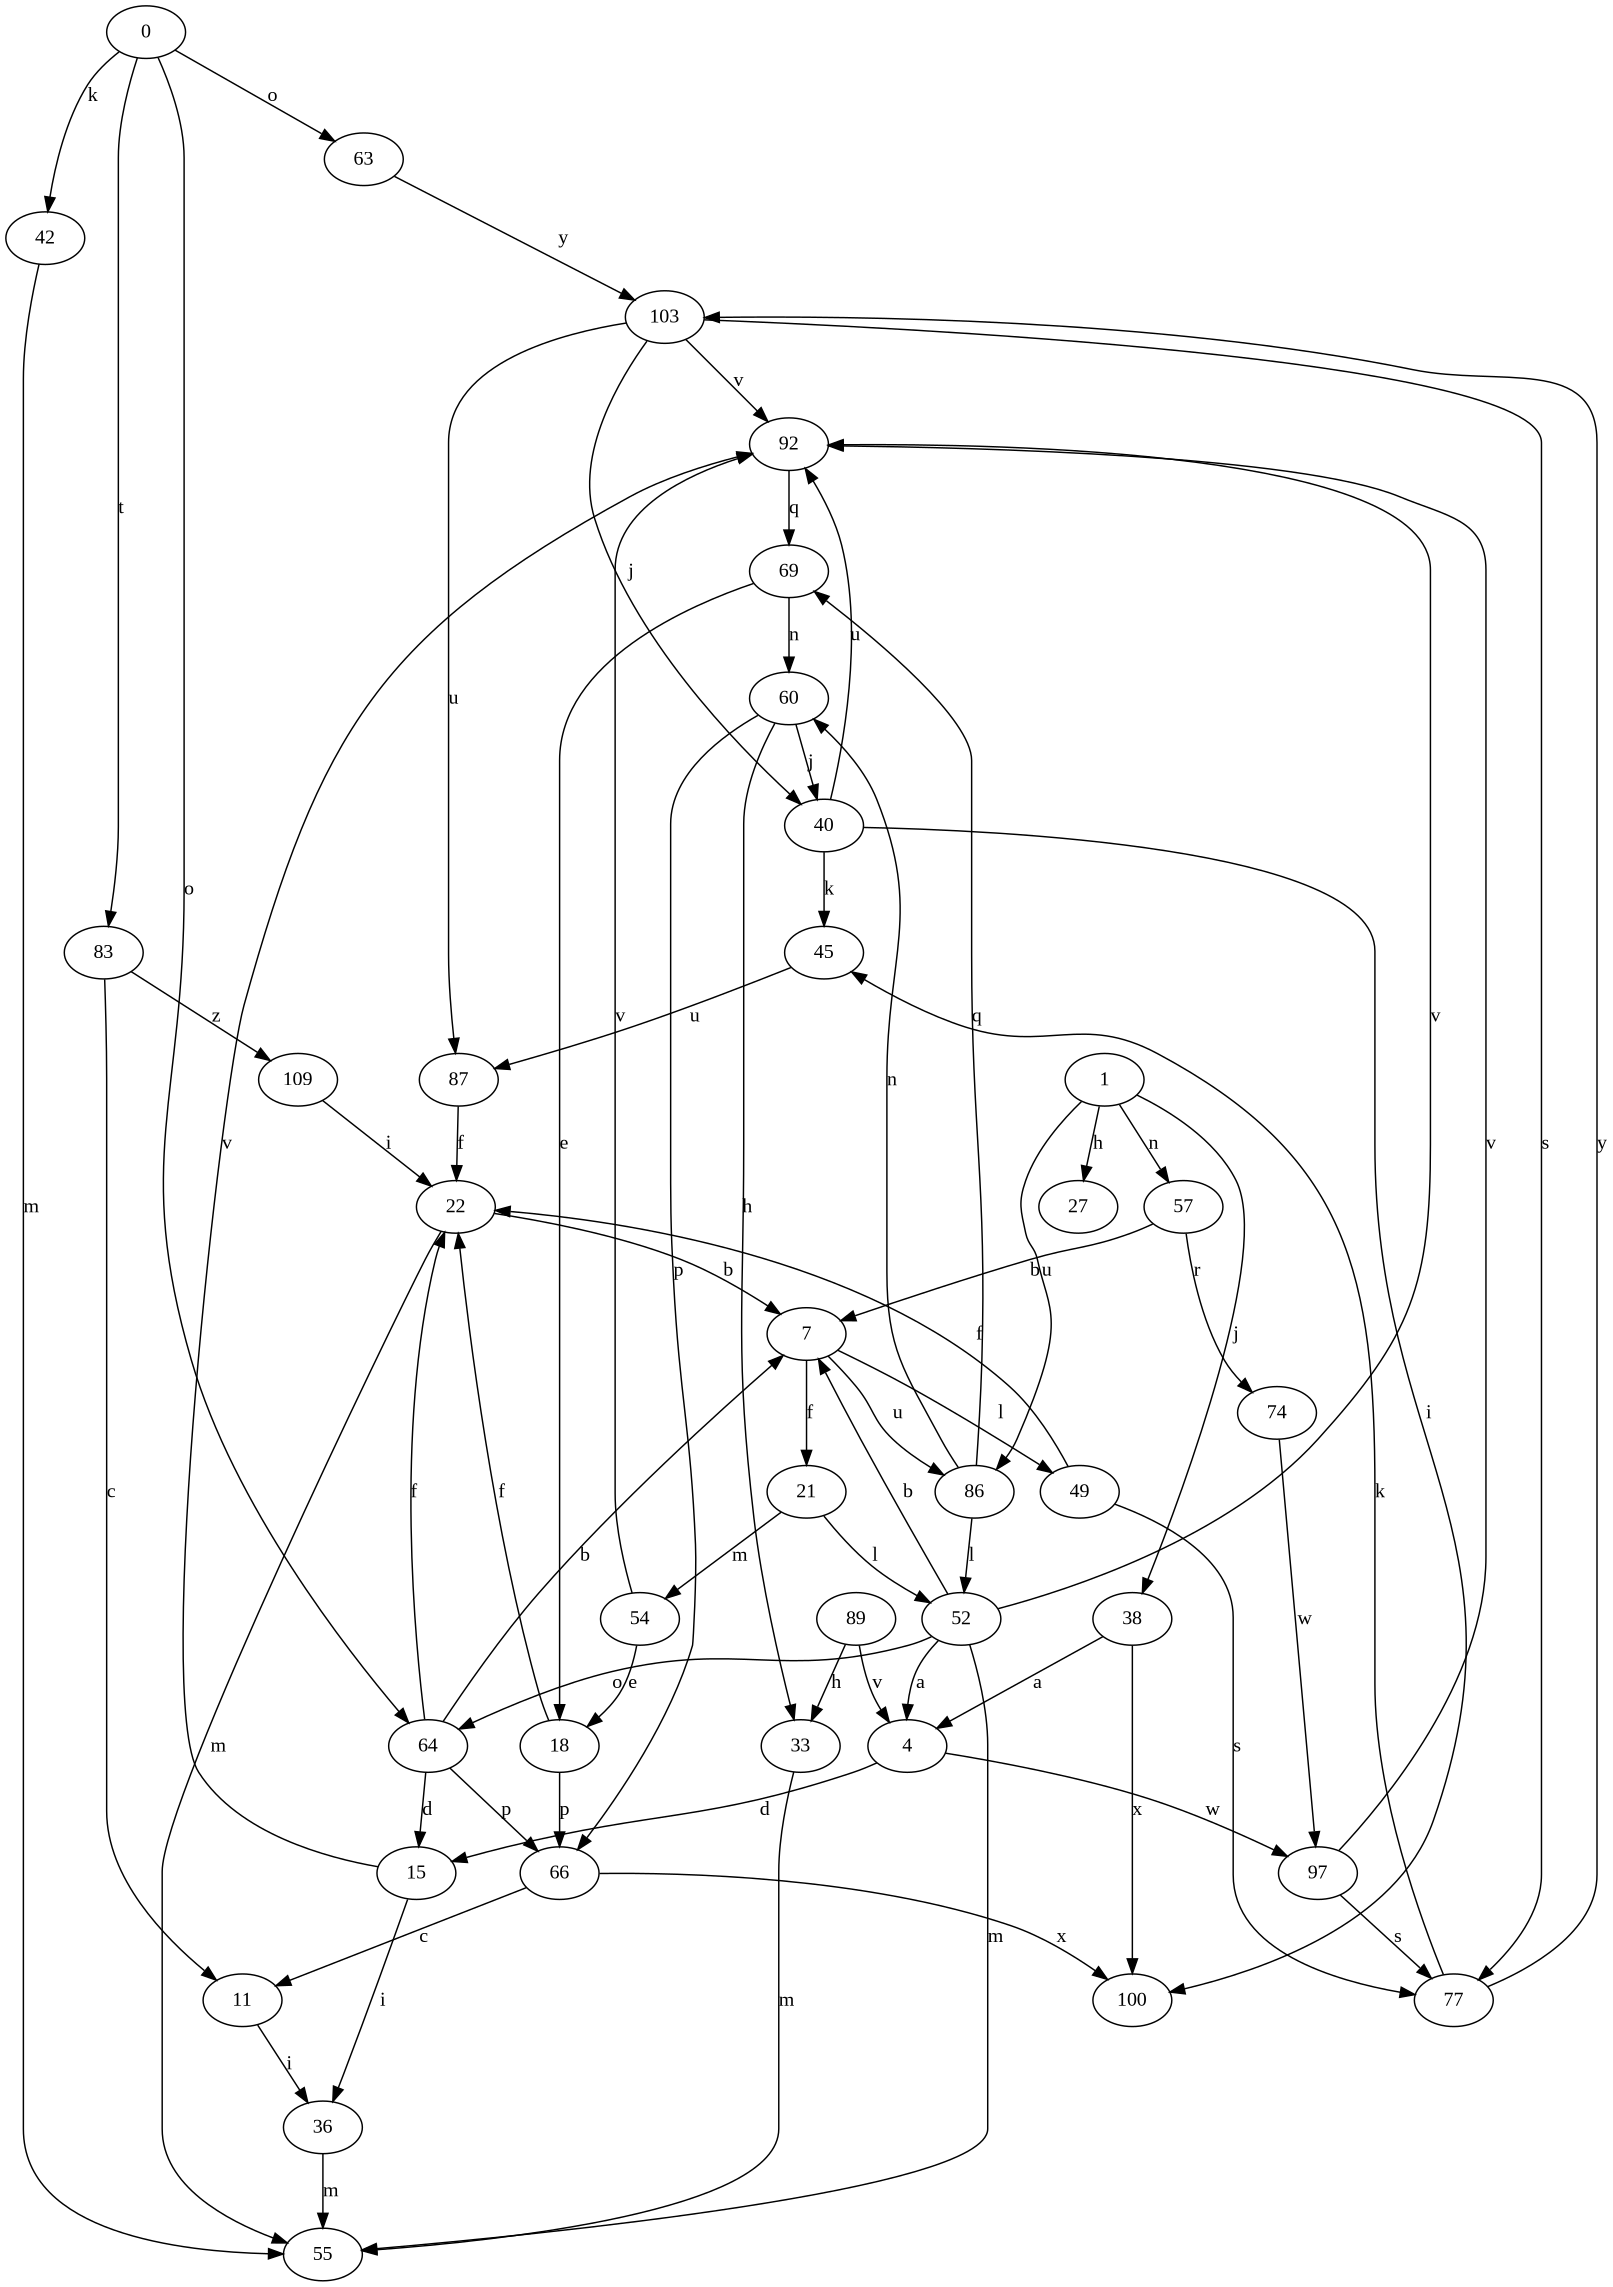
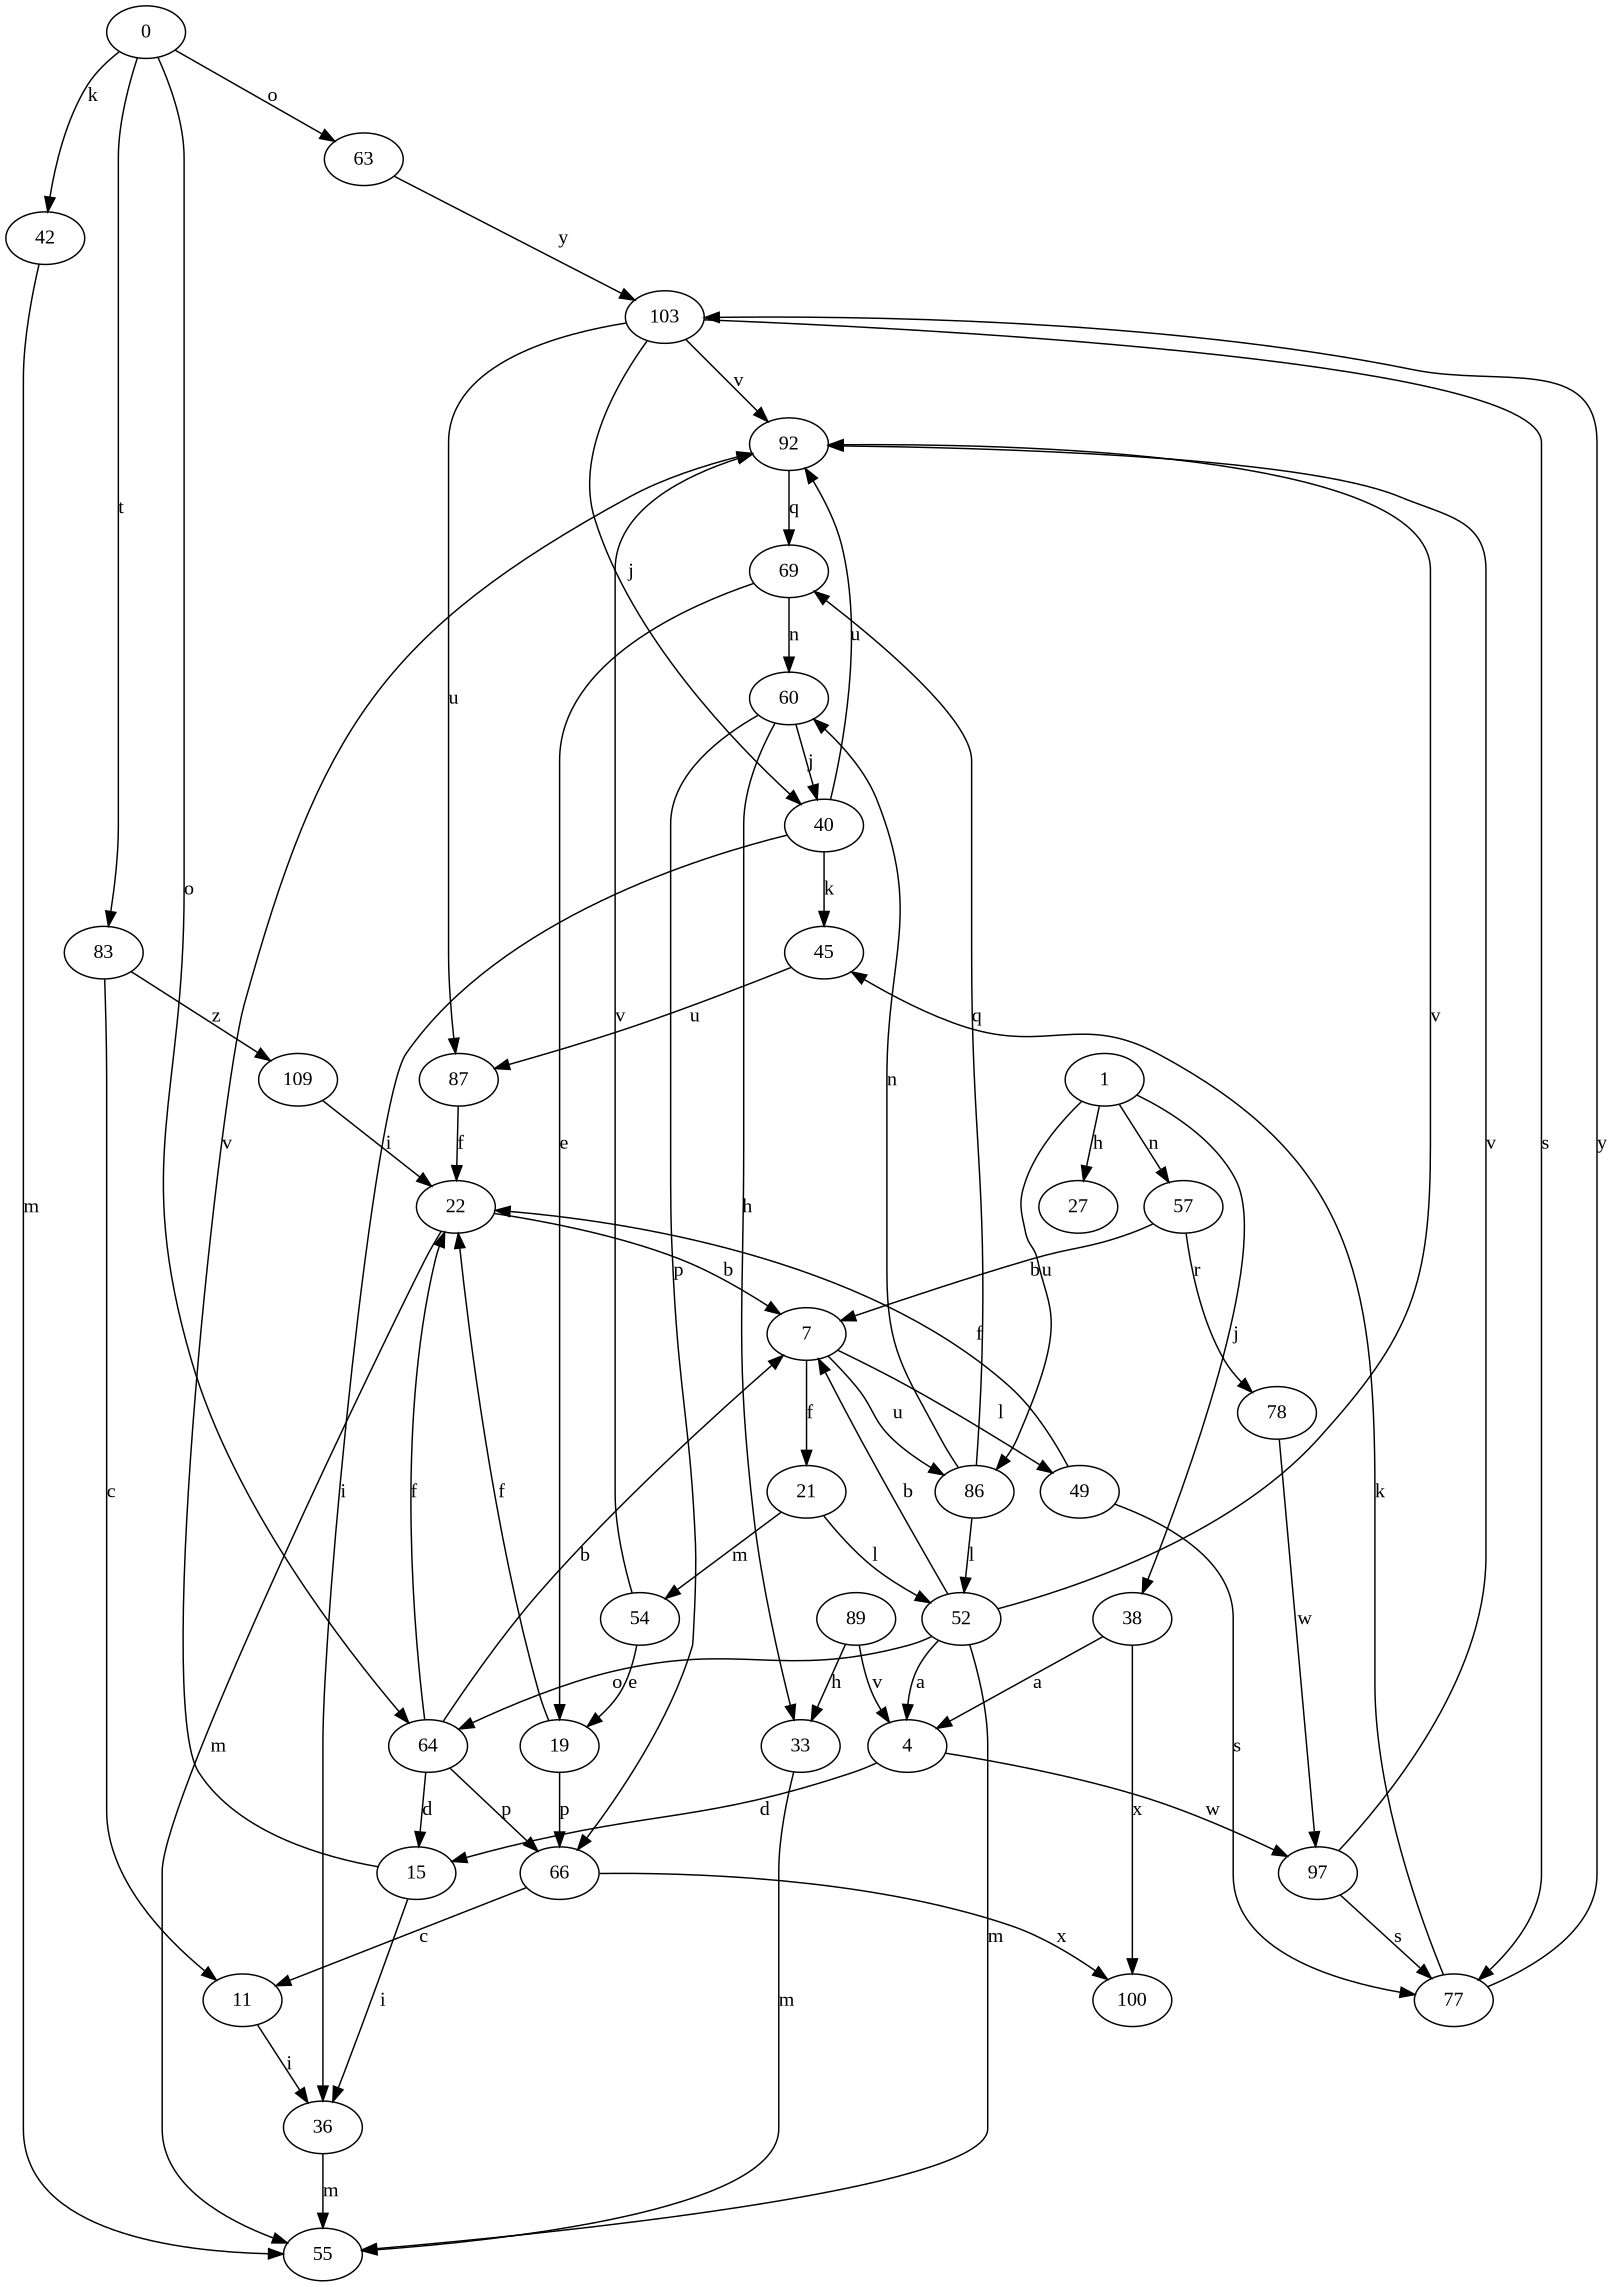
edge "40" -> "100": now "40" -> "36"
node "74": label "74" -> "78"
node "18": label "18" -> "19"
